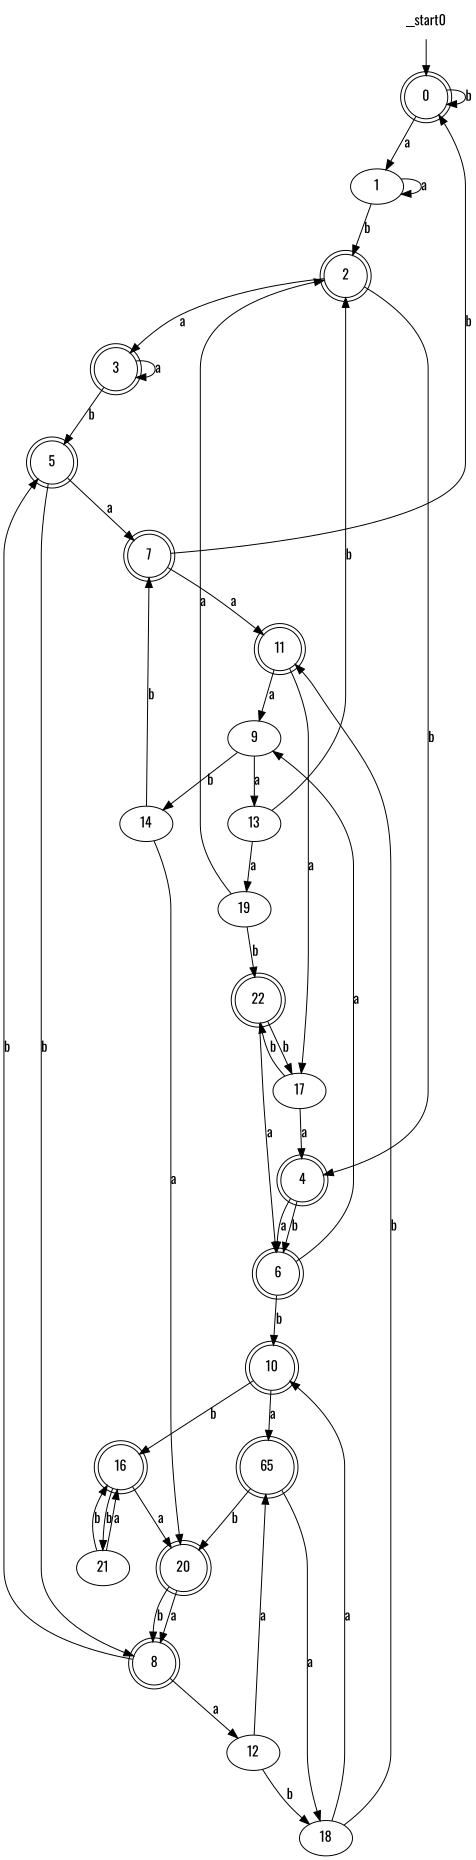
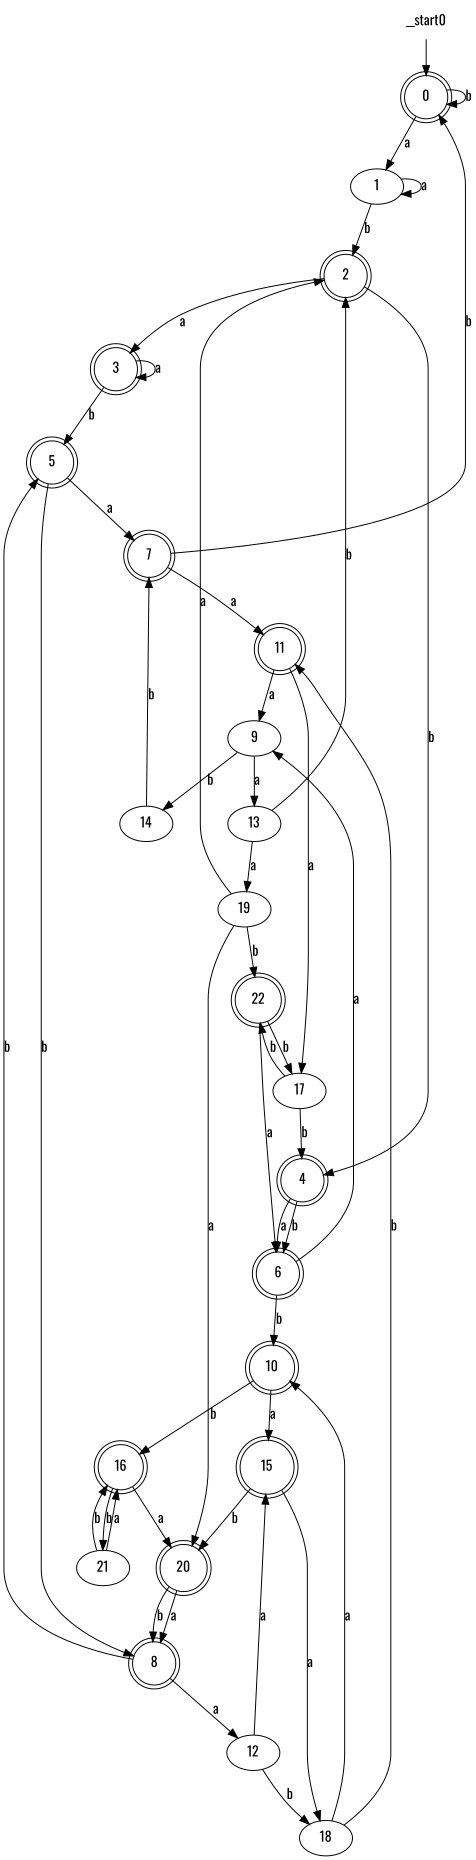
edge "17" -> "4": label "a" -> "b"
edge "14" -> "20": now "19" -> "20"
node "65": label "65" -> "15"
